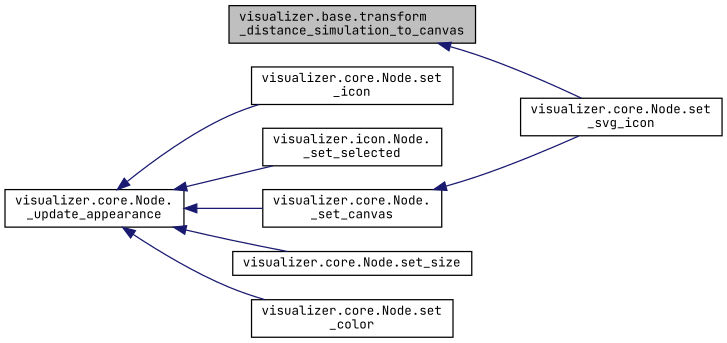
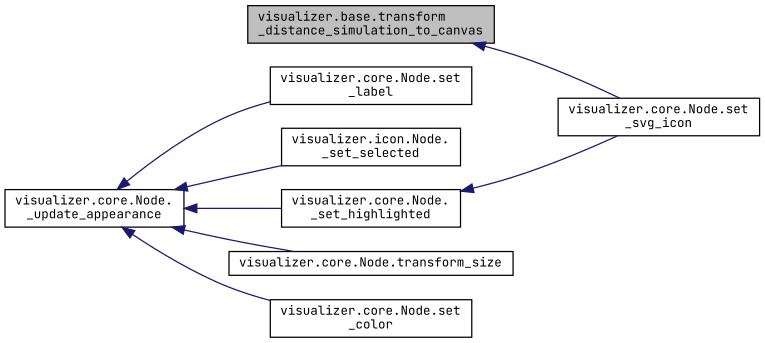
node "visualizer.core.Node.set _icon": label "visualizer.core.Node.set _icon" -> "visualizer.core.Node.set _label"
node "visualizer.core.Node. _set_canvas": label "visualizer.core.Node. _set_canvas" -> "visualizer.core.Node. _set_highlighted"
node "visualizer.core.Node.set_size": label "visualizer.core.Node.set_size" -> "visualizer.core.Node.transform_size"
